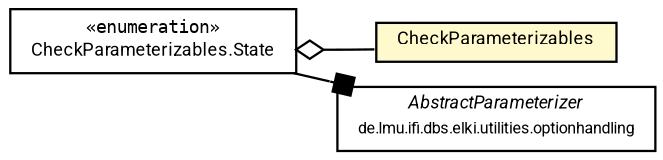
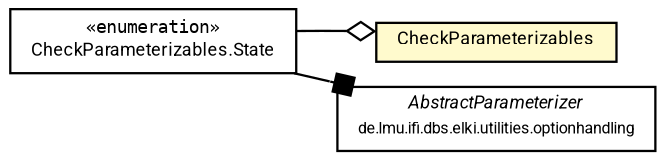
edge "CheckParameterizables" -> "CheckParameterizables.State": reversed
